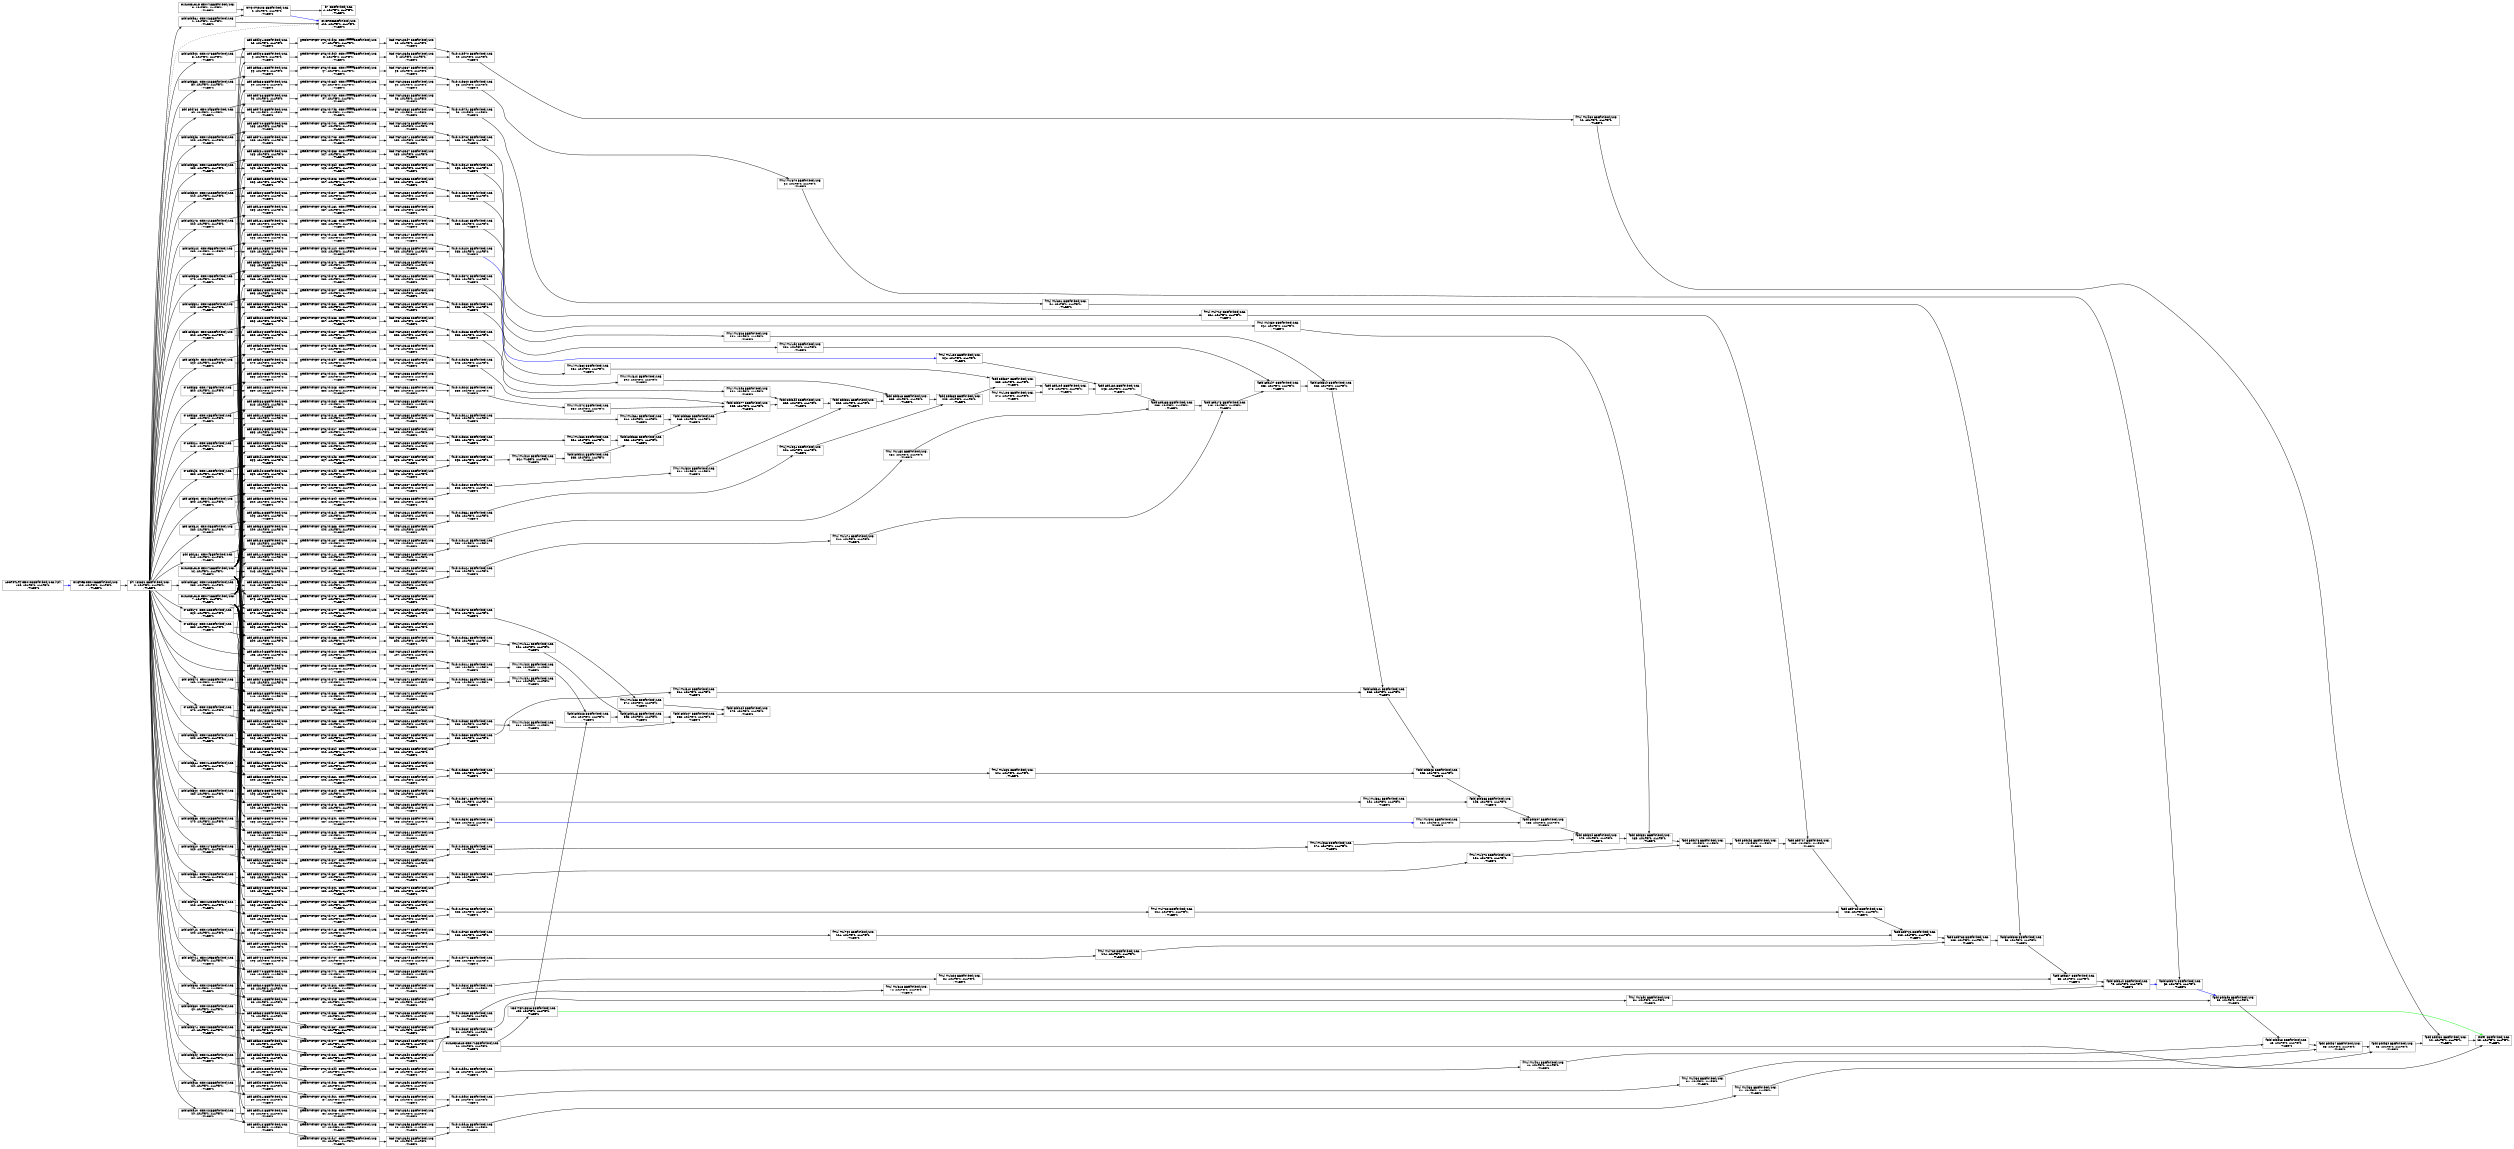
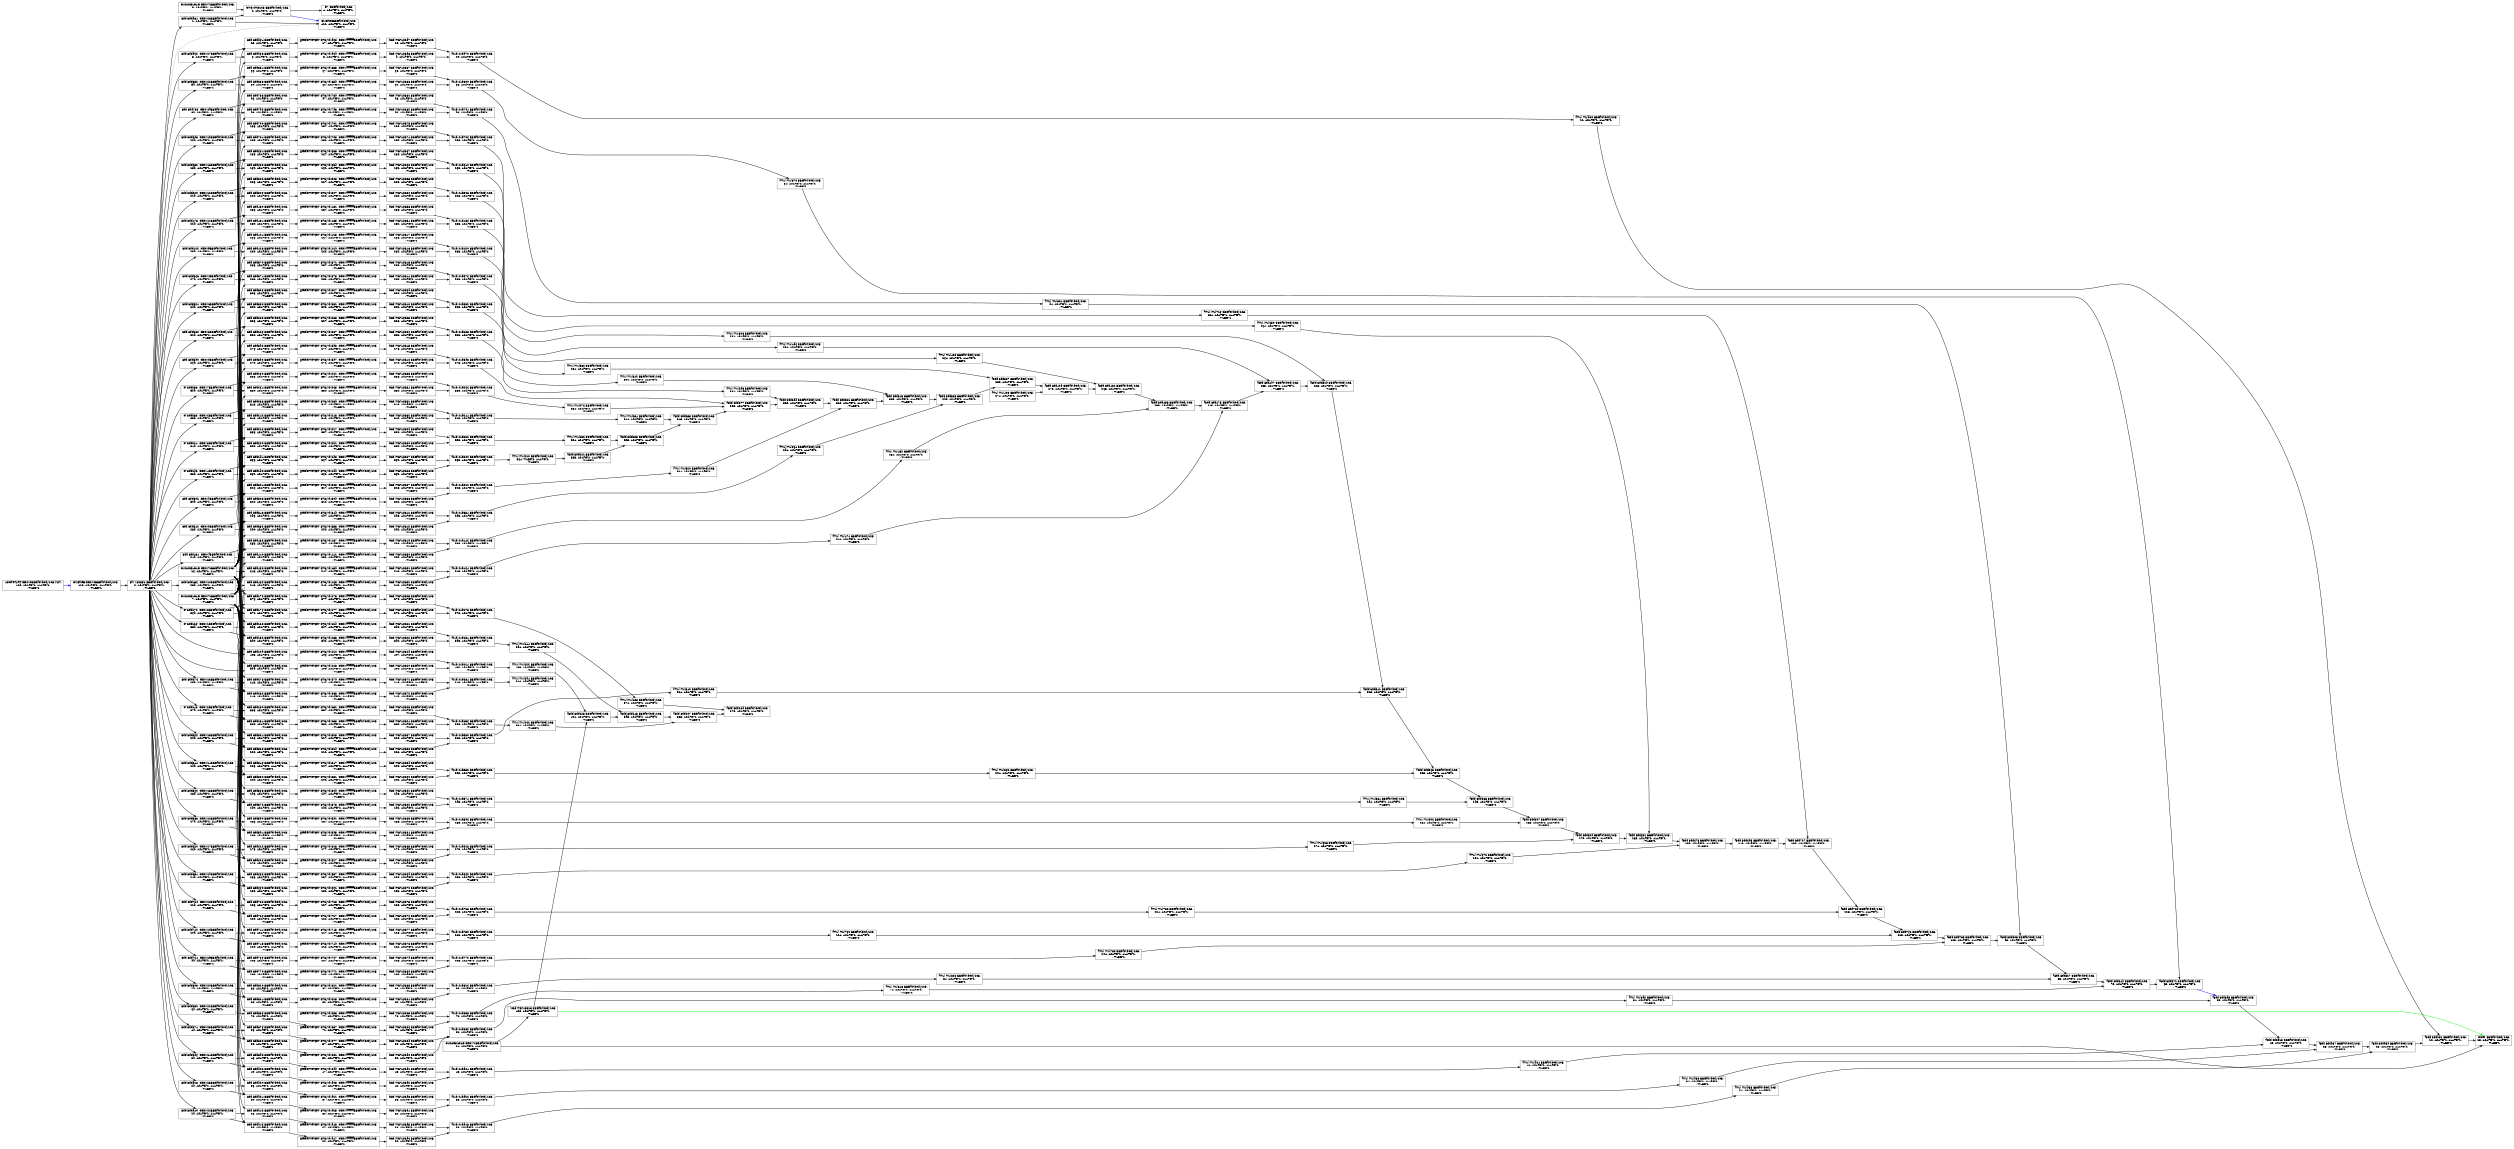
edge "fsub sub420 BB=for.body105, 263, ASAP=-1, ALAP=-1, , TILE=-1" -> "fmul mul430 BB=for.body105, 264, ASAP=-1, ALAP=-1, , TILE=-1": color blue -> black
edge "fsub sub596 BB=for.body105, 183, ASAP=-1, ALAP=-1, , TILE=-1" -> "fmul mul606 BB=for.body105, 184, ASAP=-1, ALAP=-1, , TILE=-1": color blue -> black
edge "fadd add849 BB=for.body105, 75, ASAP=-1, ALAP=-1, , TILE=-1" -> "fadd add871 BB=for.body105, 65, ASAP=-1, ALAP=-1, , TILE=-1": color blue -> black
